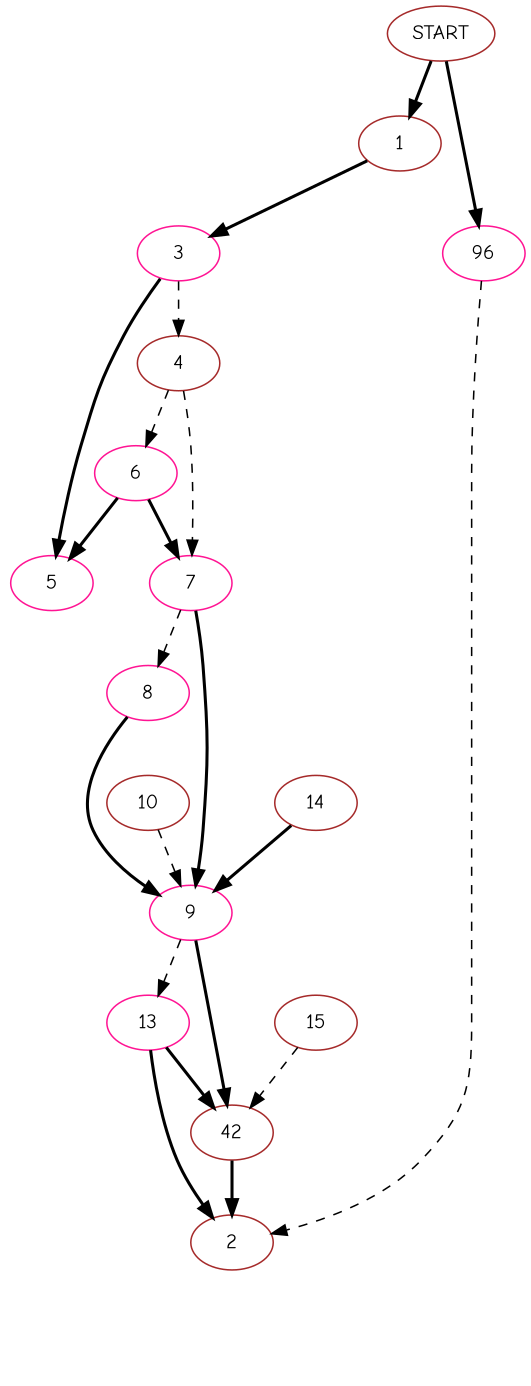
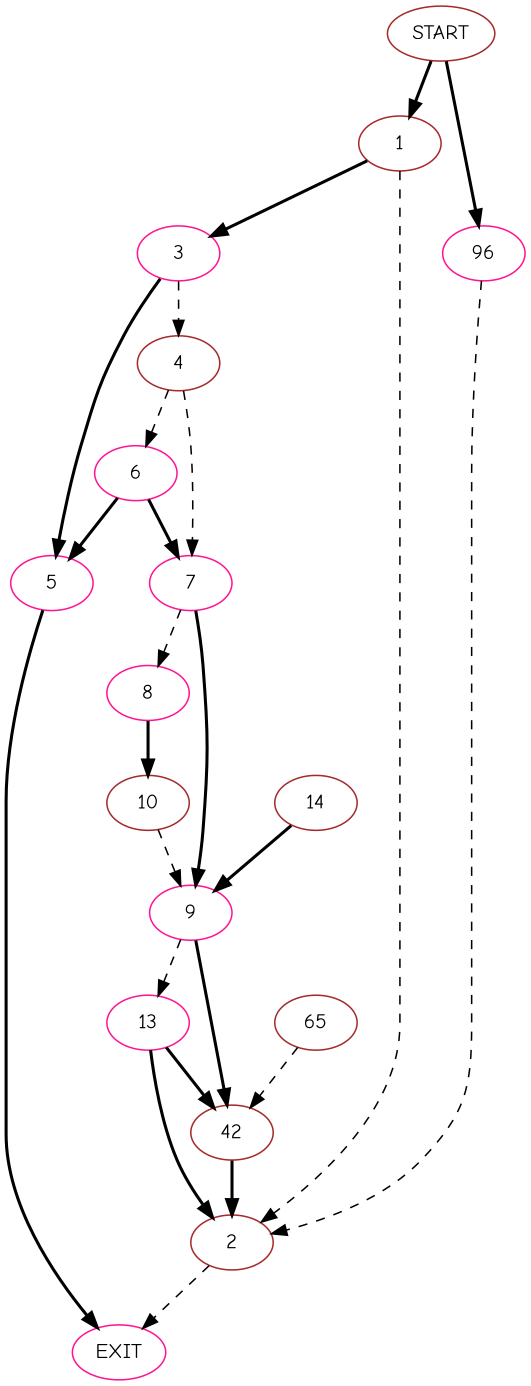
edge "1" -> "2": added
edge "8" -> "9": now "8" -> "10"
node "15": label "15" -> "65"
node "EXIT": added
